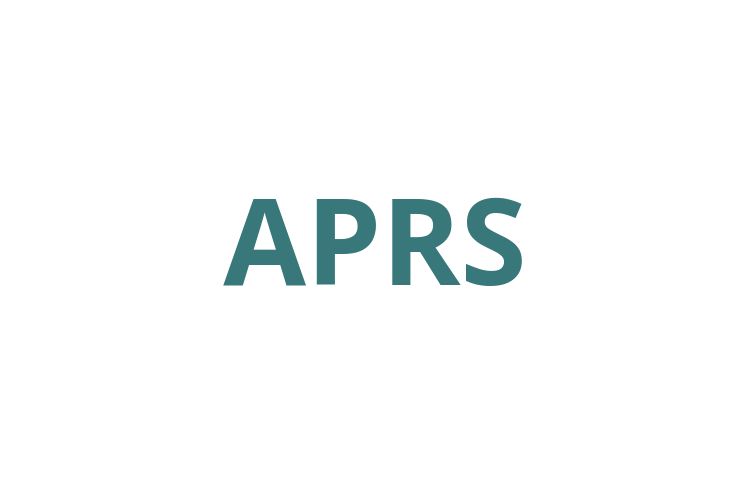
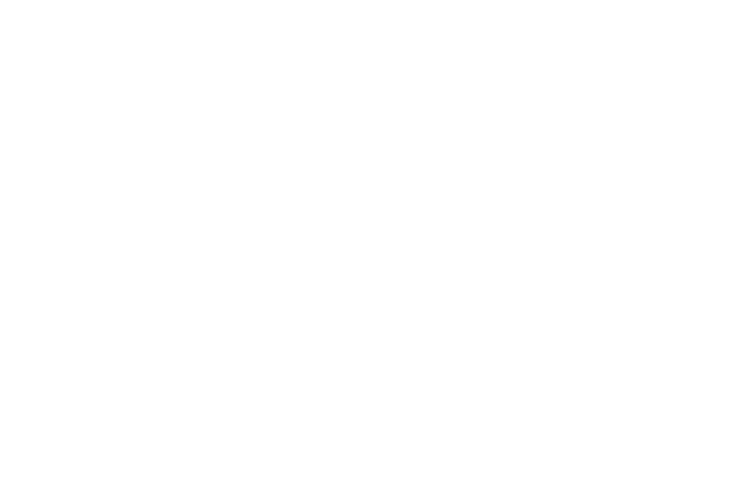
node "APRS": removed
